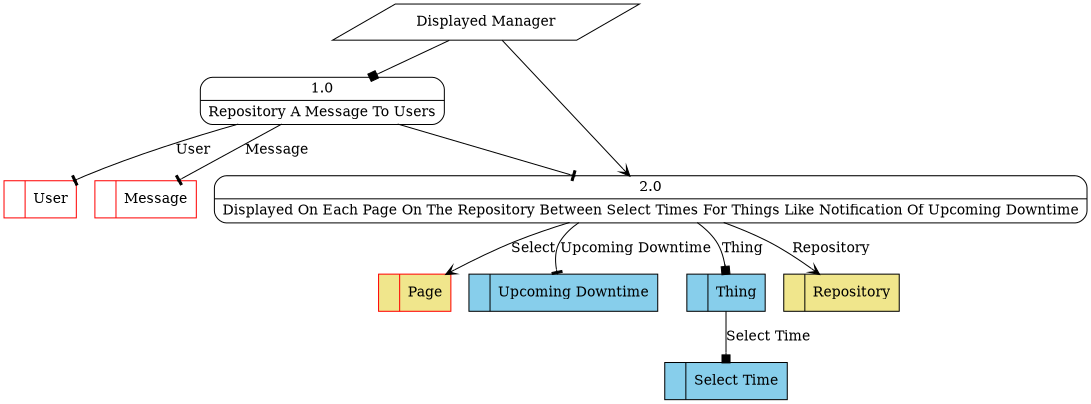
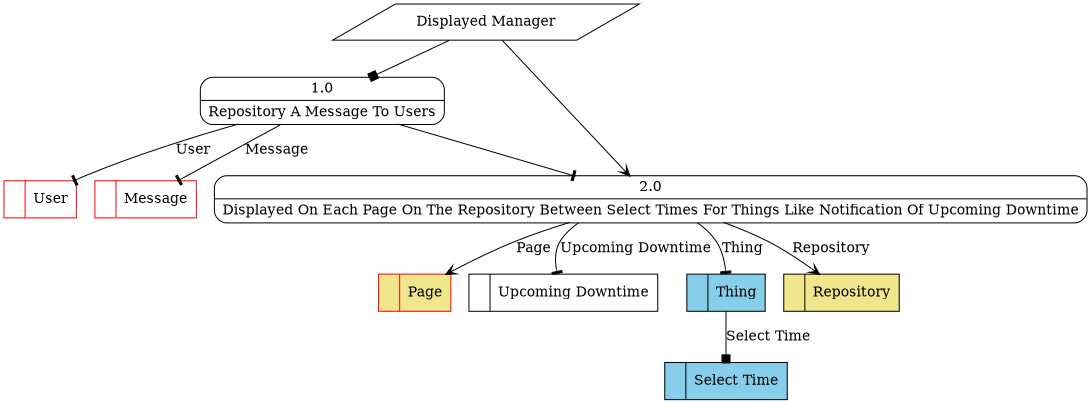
edge "2.0" -> "Thing": arrowhead box -> tee
edge "2.0" -> "Page": label "Select" -> "Page"
node "Upcoming Downtime": fillcolor skyblue -> white
